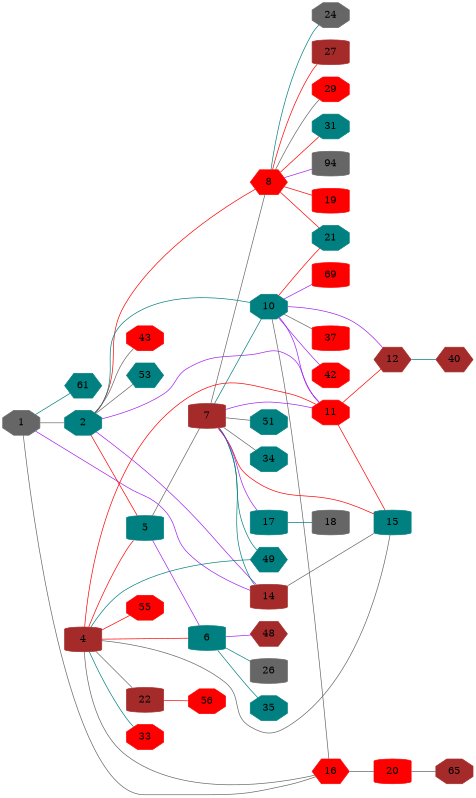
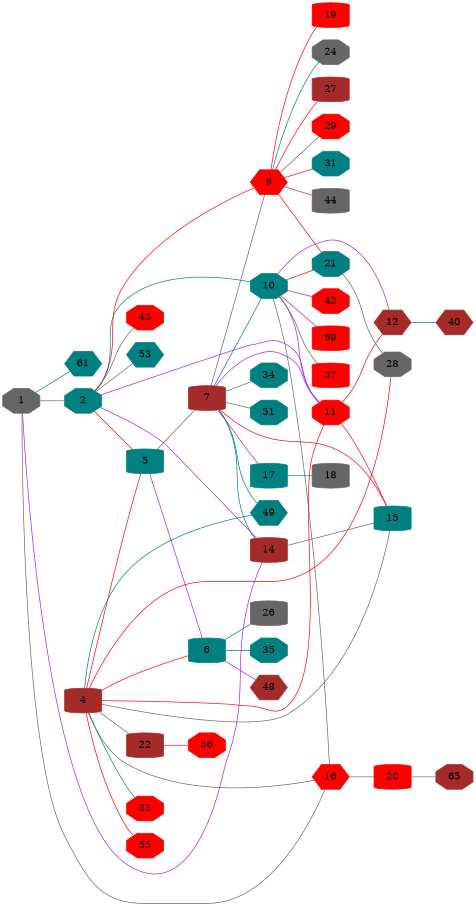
node "94": label "94" -> "44"
node "28": added
